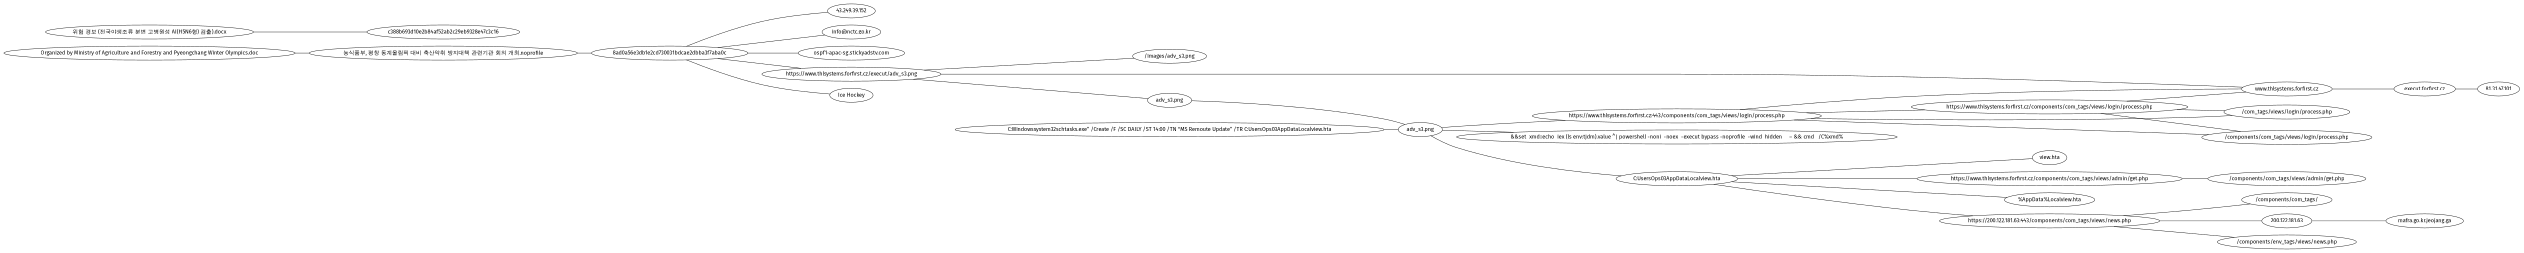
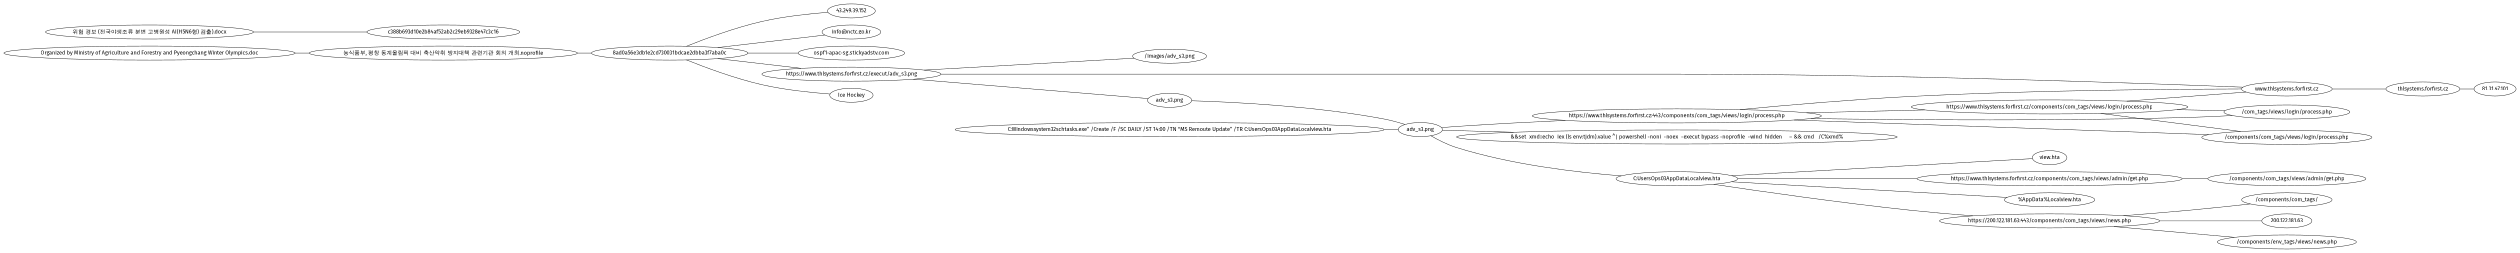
node "execut.forfirst.cz": label "execut.forfirst.cz" -> "thlsystems.forfirst.cz"
node "mafra.go.kr.jeojang.ga": removed
